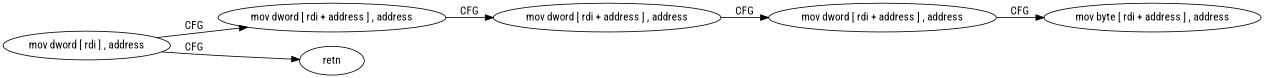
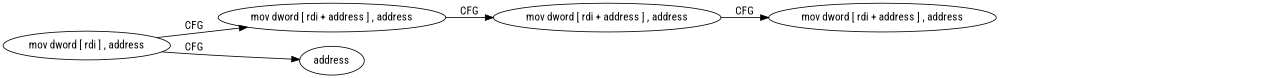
node "mov byte [ rdi + address ] , address": removed
node "retn": label "retn" -> "address"
